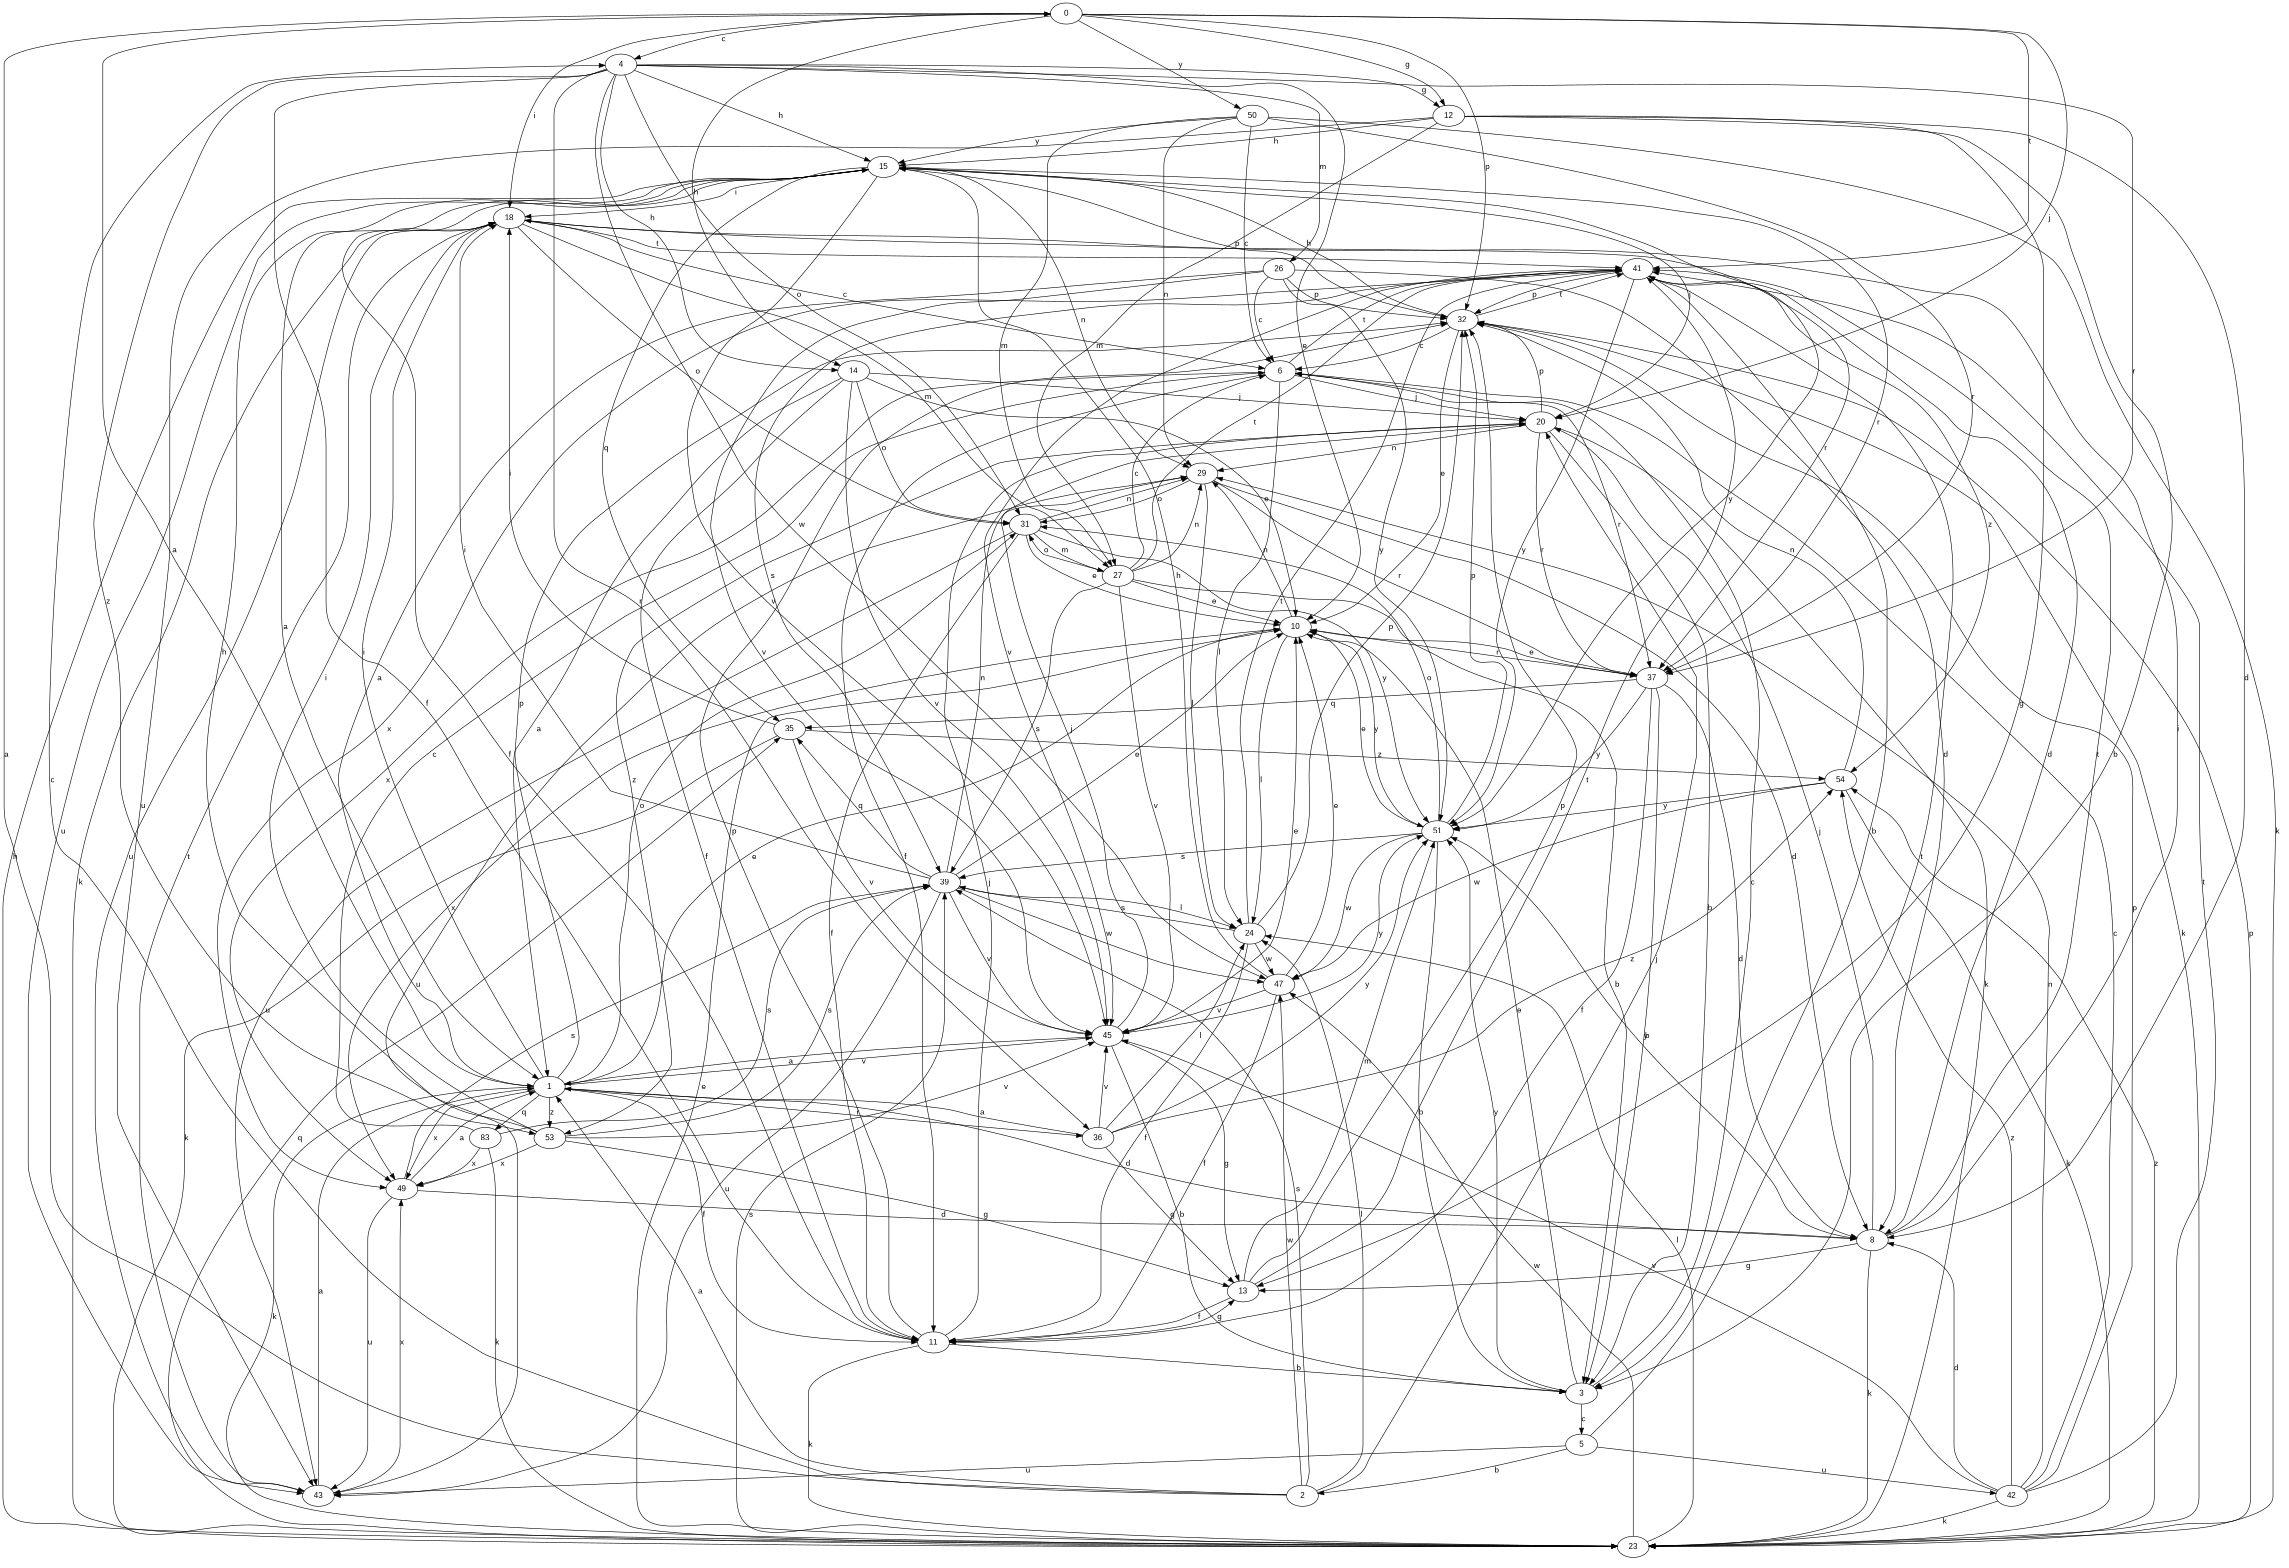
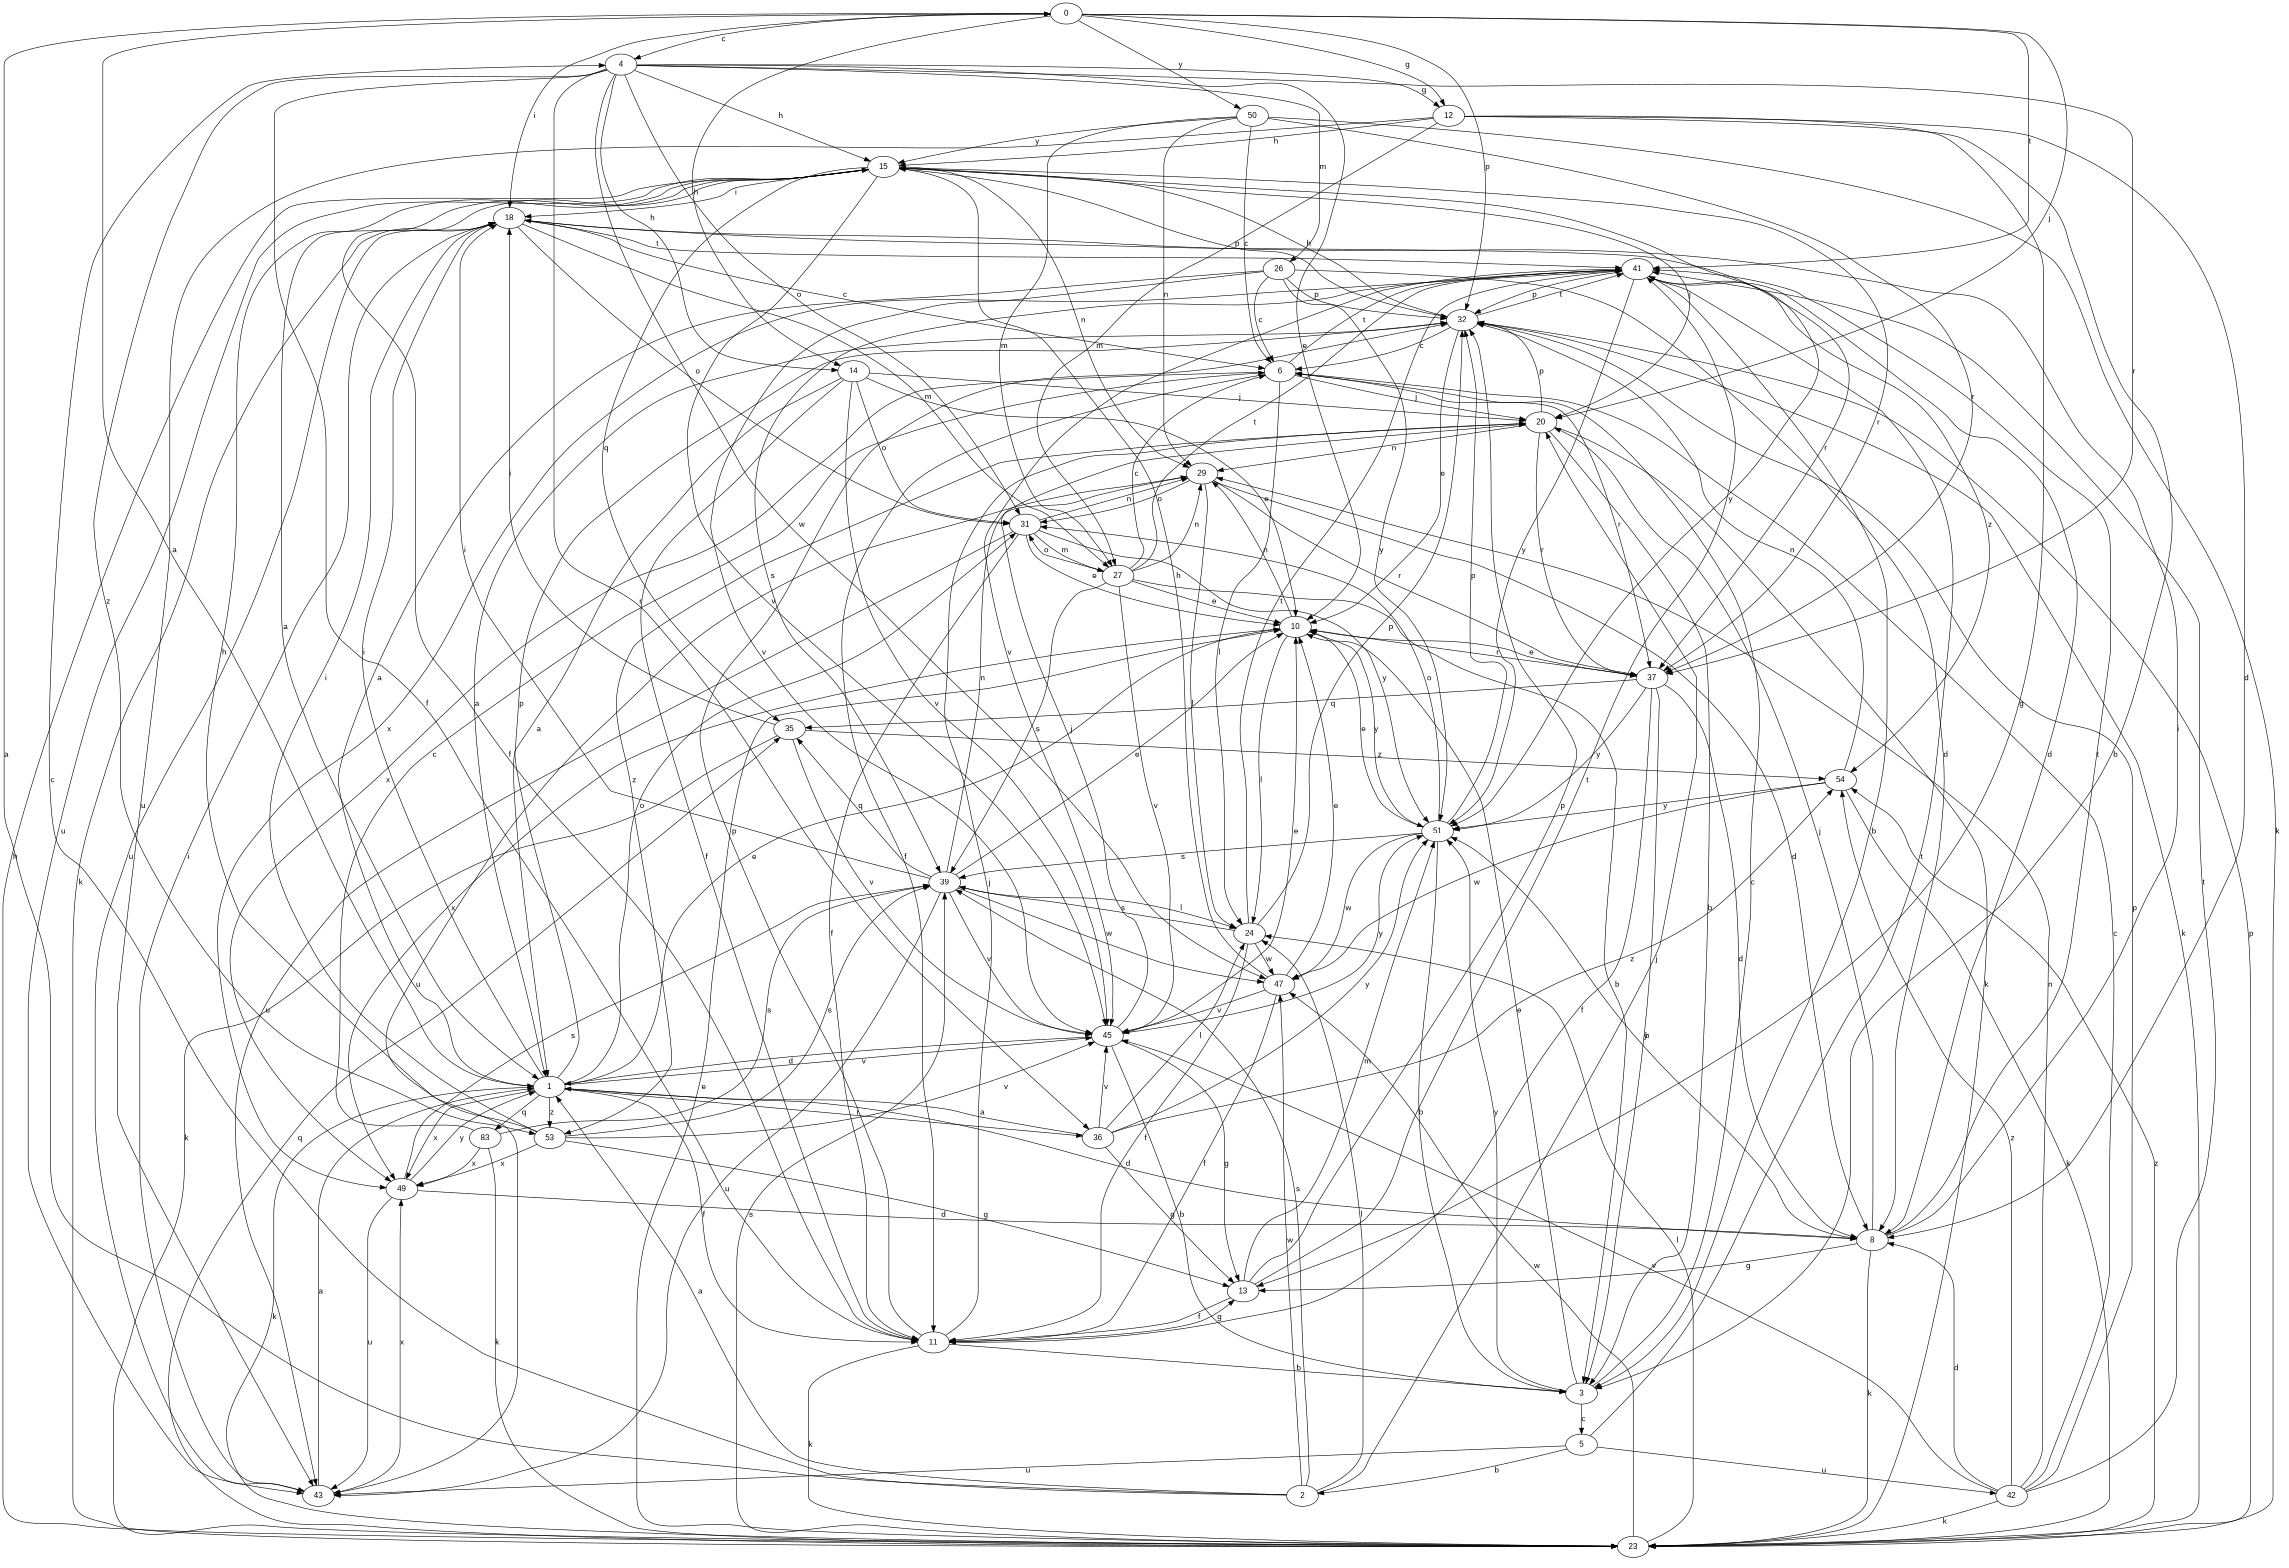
edge "32" -> "1": added, label "a"
edge "43" -> "18": label "t" -> "i"
edge "45" -> "1": label "a" -> "d"
edge "49" -> "1": label "a" -> "y"
